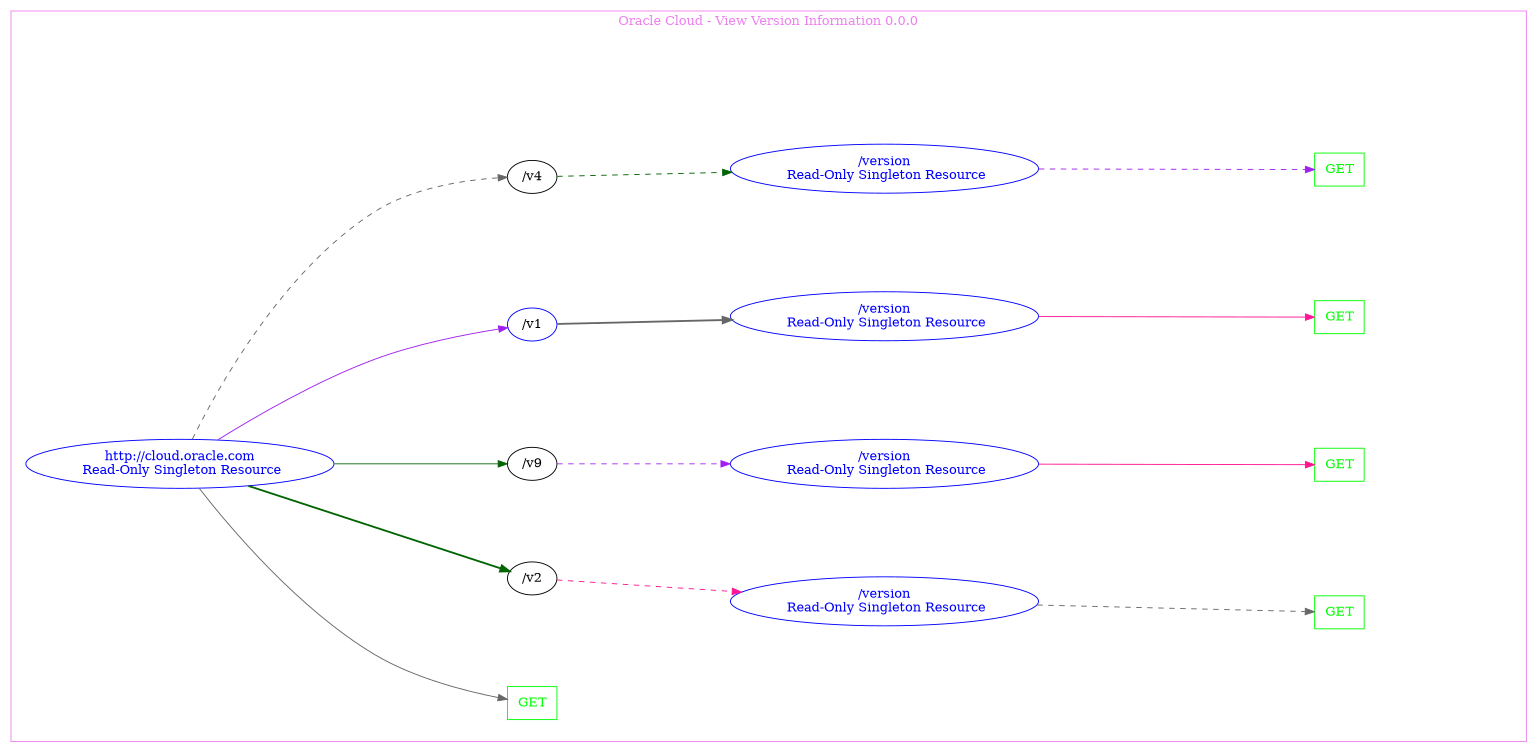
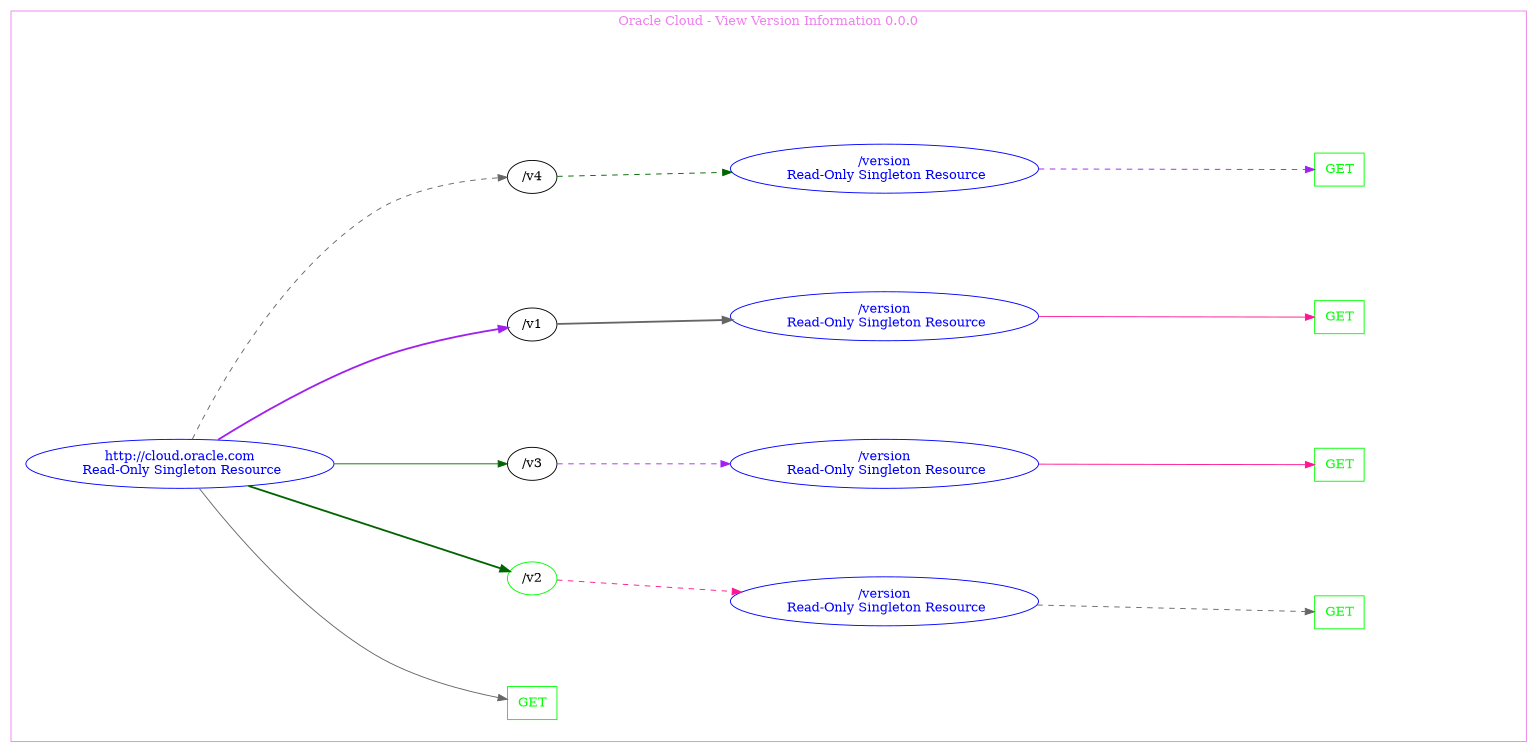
node "/v1": color blue -> black
edge "http://cloud.oracle.com Read-Only Singleton Resource" -> "/v1": style solid -> bold
node "/v9": label "/v9" -> "/v3"
node "/v2": color black -> green
